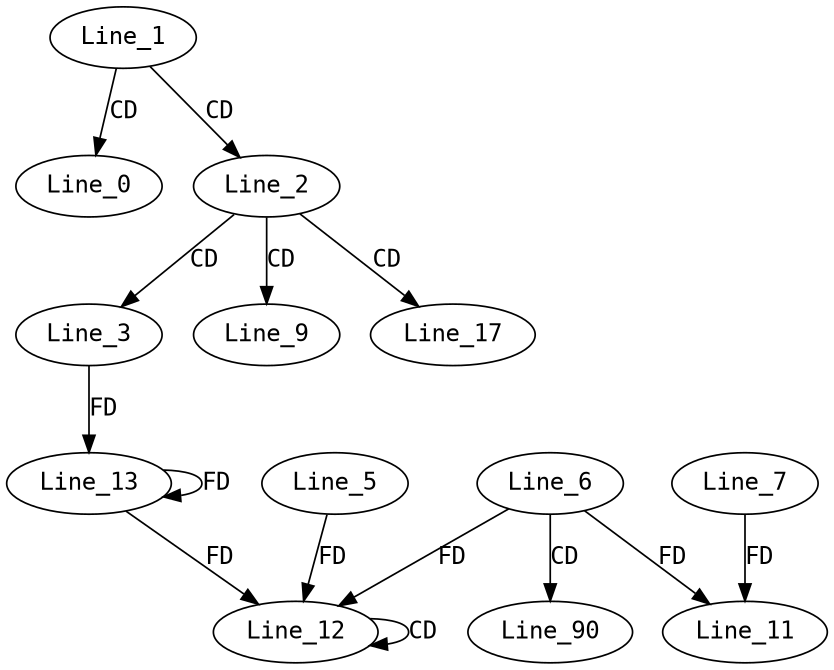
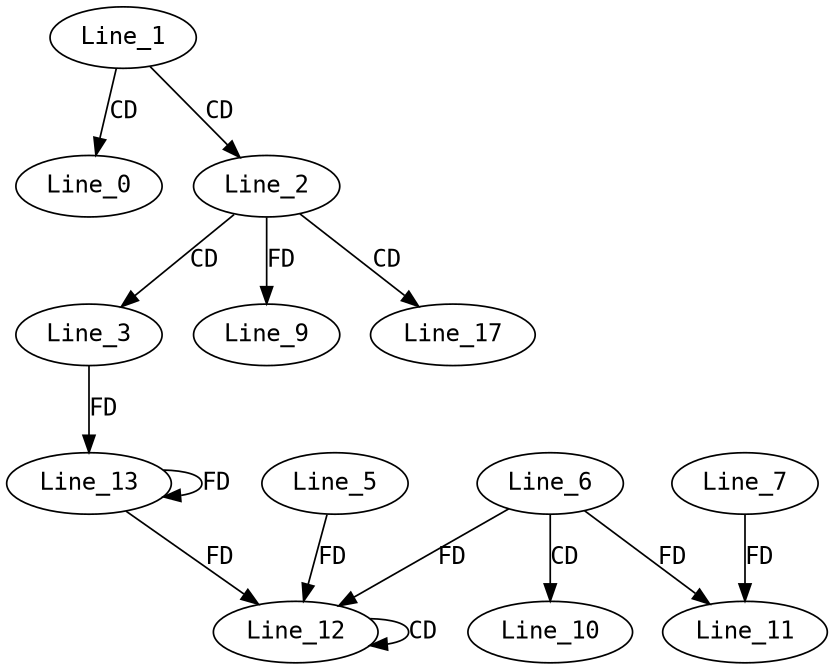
edge "Line_2" -> "Line_9": label "CD" -> "FD"
node "Line_90": label "Line_90" -> "Line_10"
